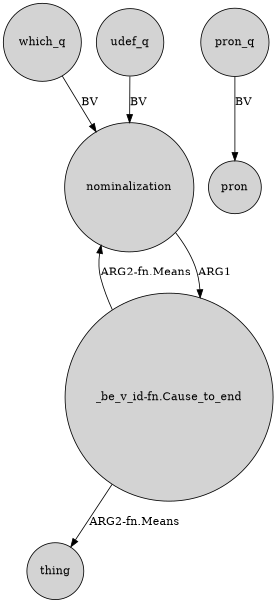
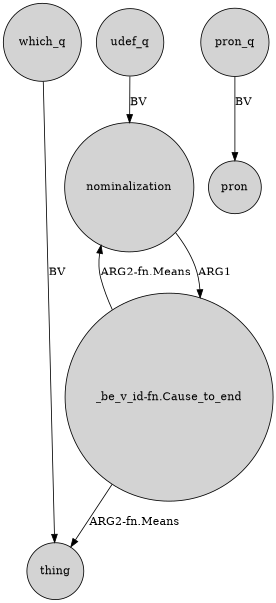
edge "which_q" -> "nominalization": now "which_q" -> "thing"
